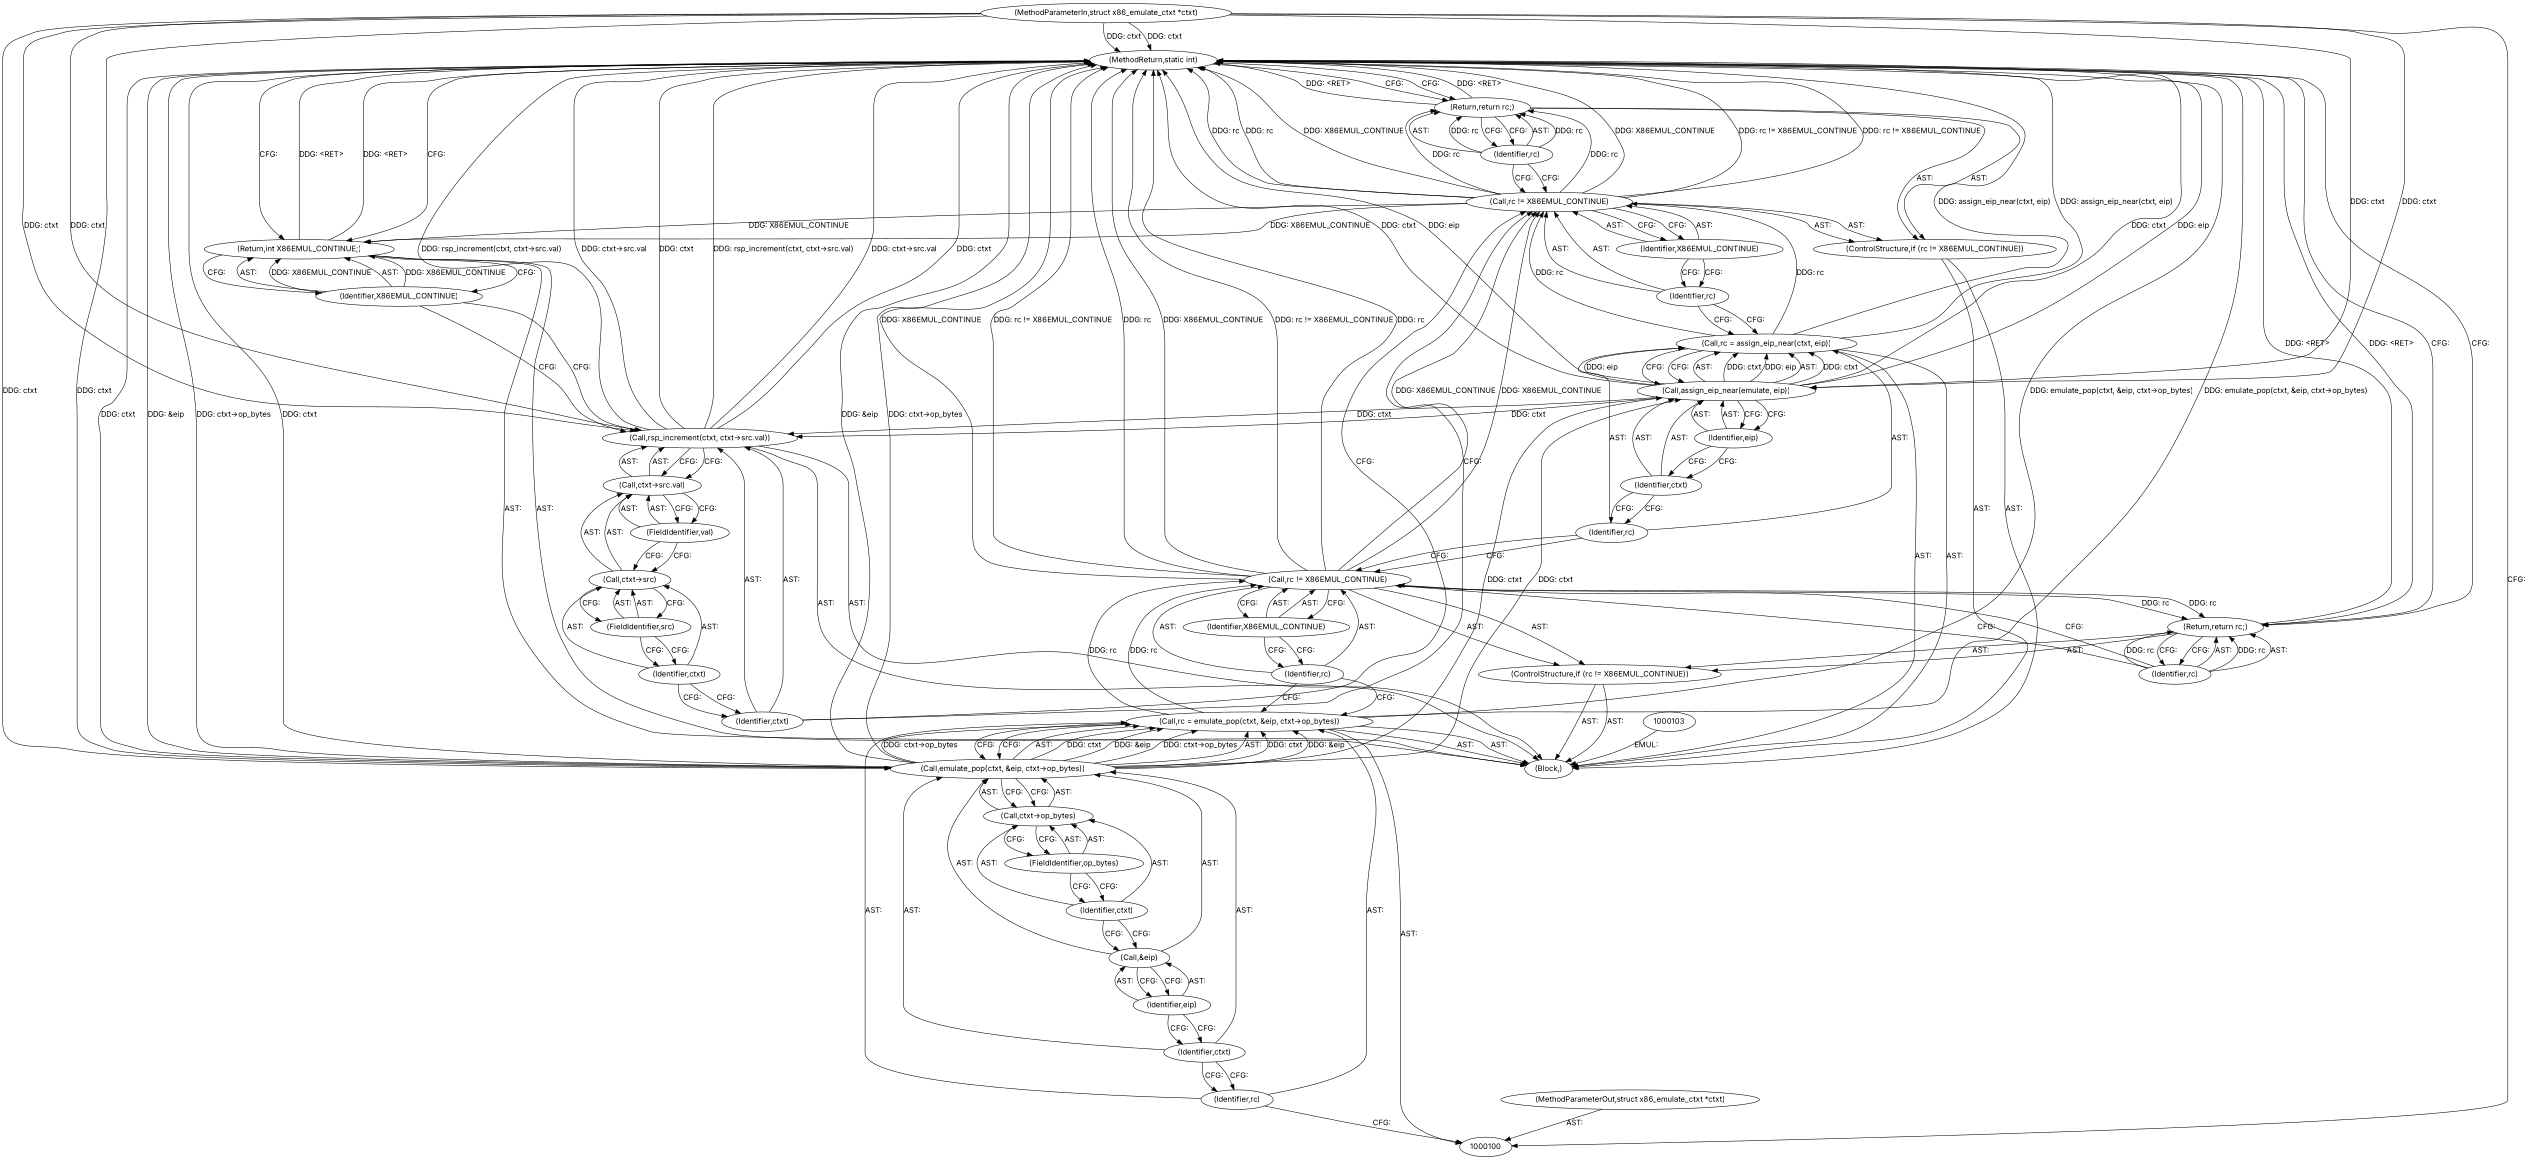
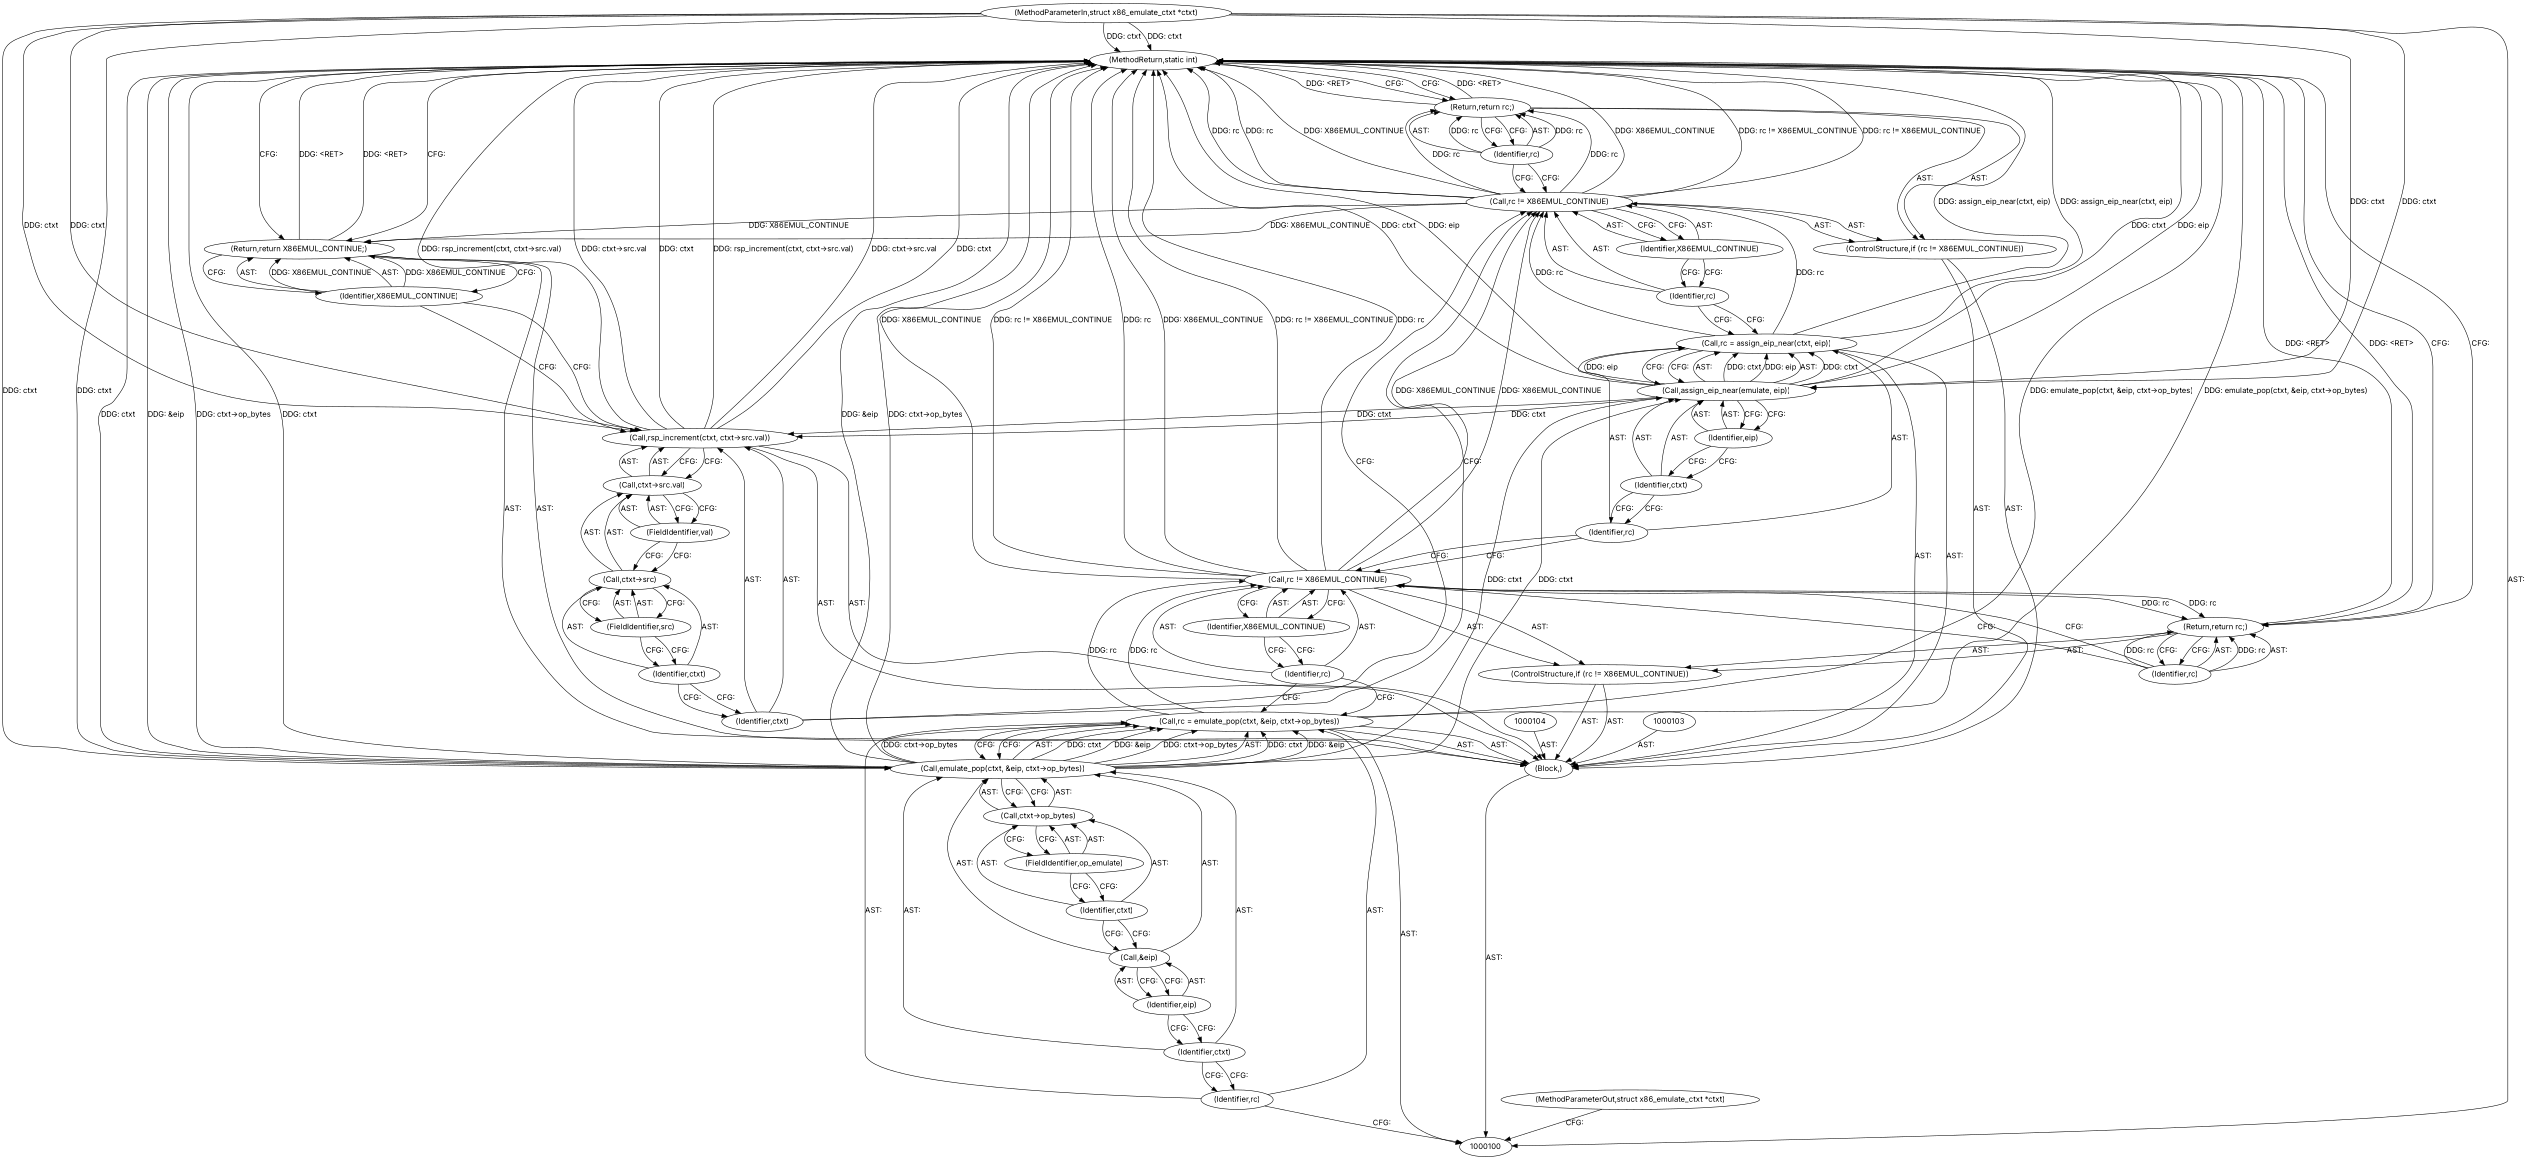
node "(Return,int X86EMUL_CONTINUE;)": label "(Return,int X86EMUL_CONTINUE;)" -> "(Return,return X86EMUL_CONTINUE;)"
edge "(MethodParameterIn,struct x86_emulate_ctxt *ctxt)" -> "1000100": label "CFG: " -> "AST: "
node "1000104": added
edge "1000103" -> "(Block,)": label "EMUL: " -> "AST: "
node "(FieldIdentifier,op_bytes)": label "(FieldIdentifier,op_bytes)" -> "(FieldIdentifier,op_emulate)"
edge "(Block,)" -> "1000100": added, label "AST:"
edge "(MethodParameterOut,struct x86_emulate_ctxt *ctxt)" -> "1000100": label "AST: " -> "CFG: "
